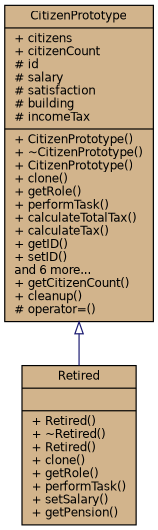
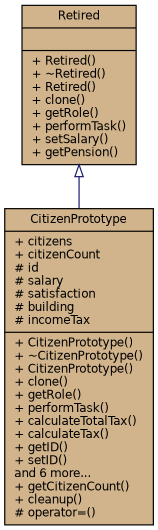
edge "Retired" -> "CitizenPrototype": reversed
